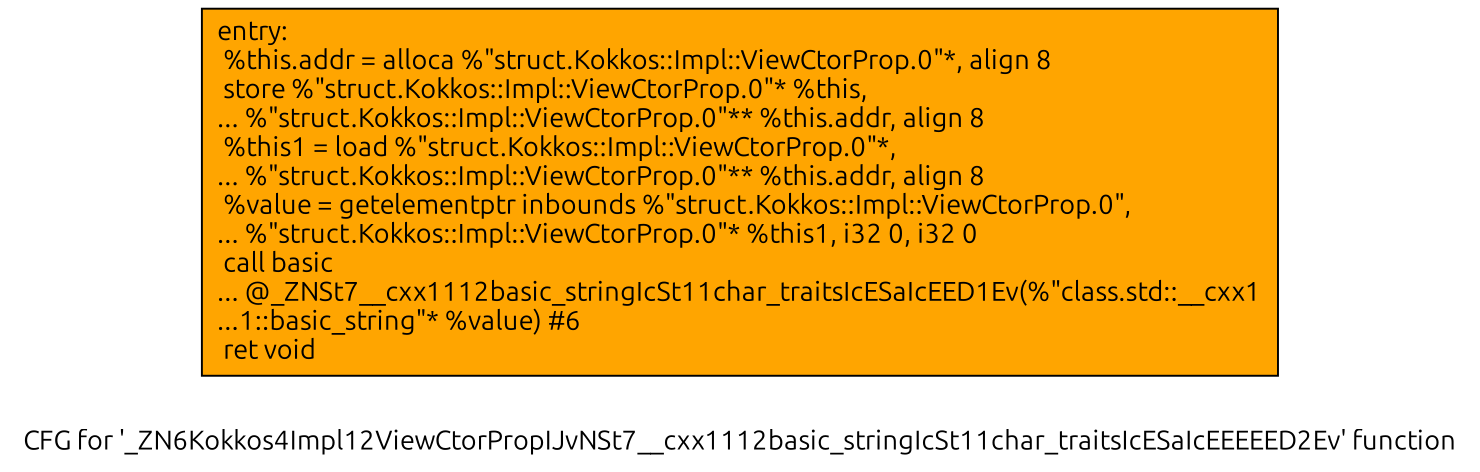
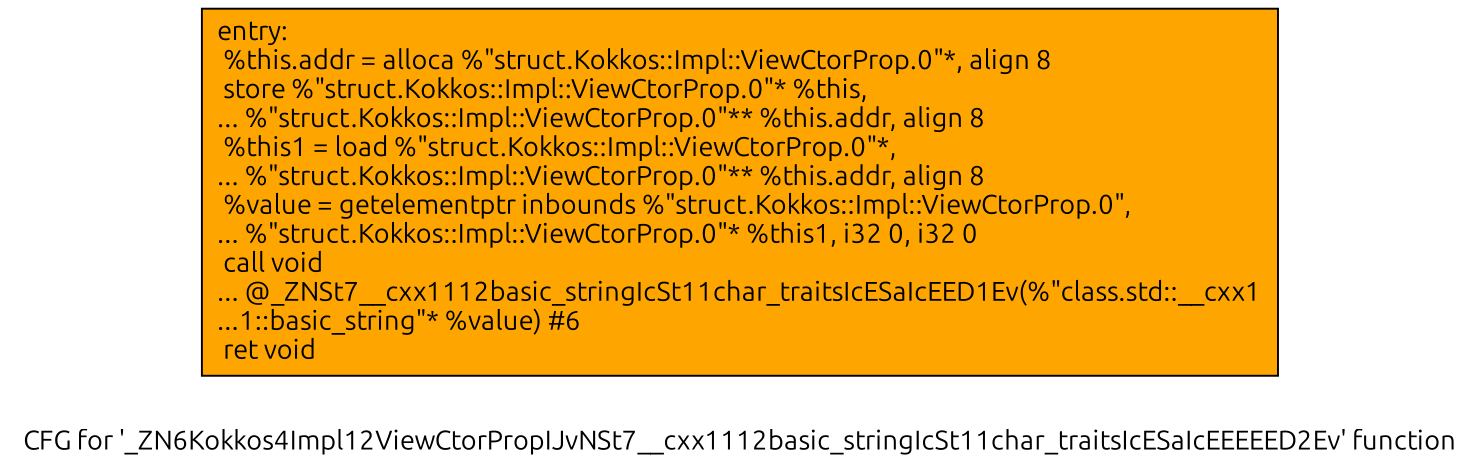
node "entry:": text "call basic" -> "call void"
